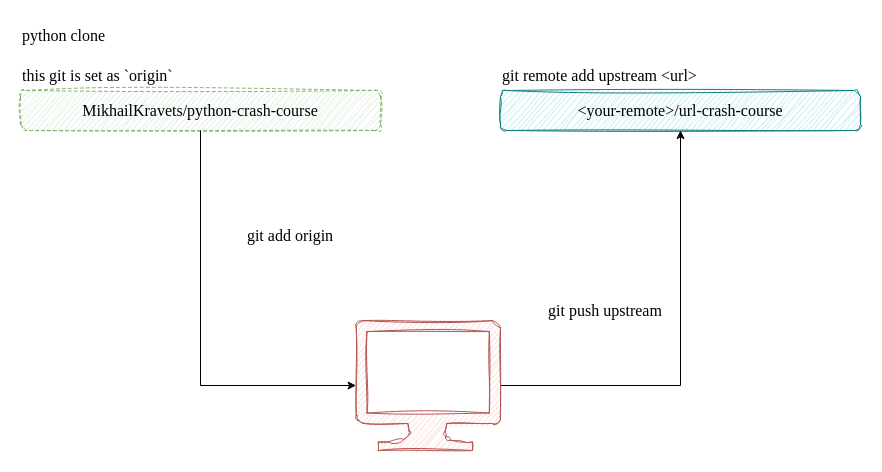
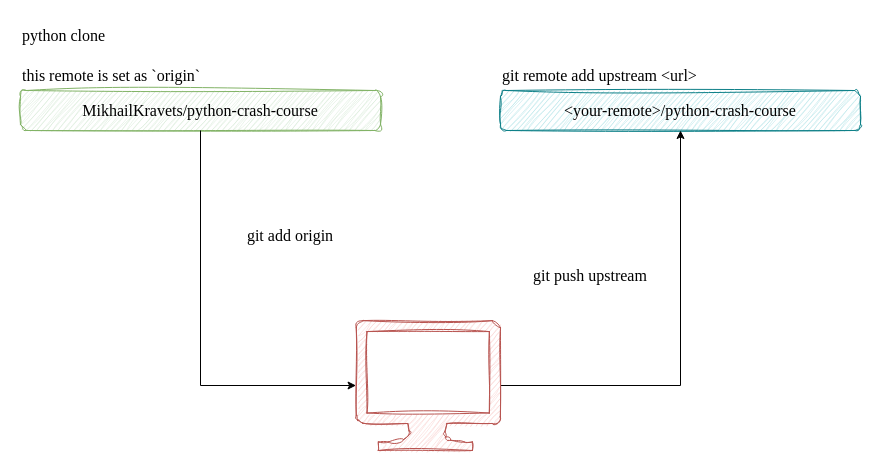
node "this git is set as `origin`": label "this git is set as `origin`" -> "this remote is set as `origin`"
node "MikhailKravets/python-crash-course": style dashed -> solid
node "<your-remote>/url-crash-course": label "<your-remote>/url-crash-course" -> "<your-remote>/python-crash-course"
node "git push upstream": moved (606, 311) -> (591, 276)
